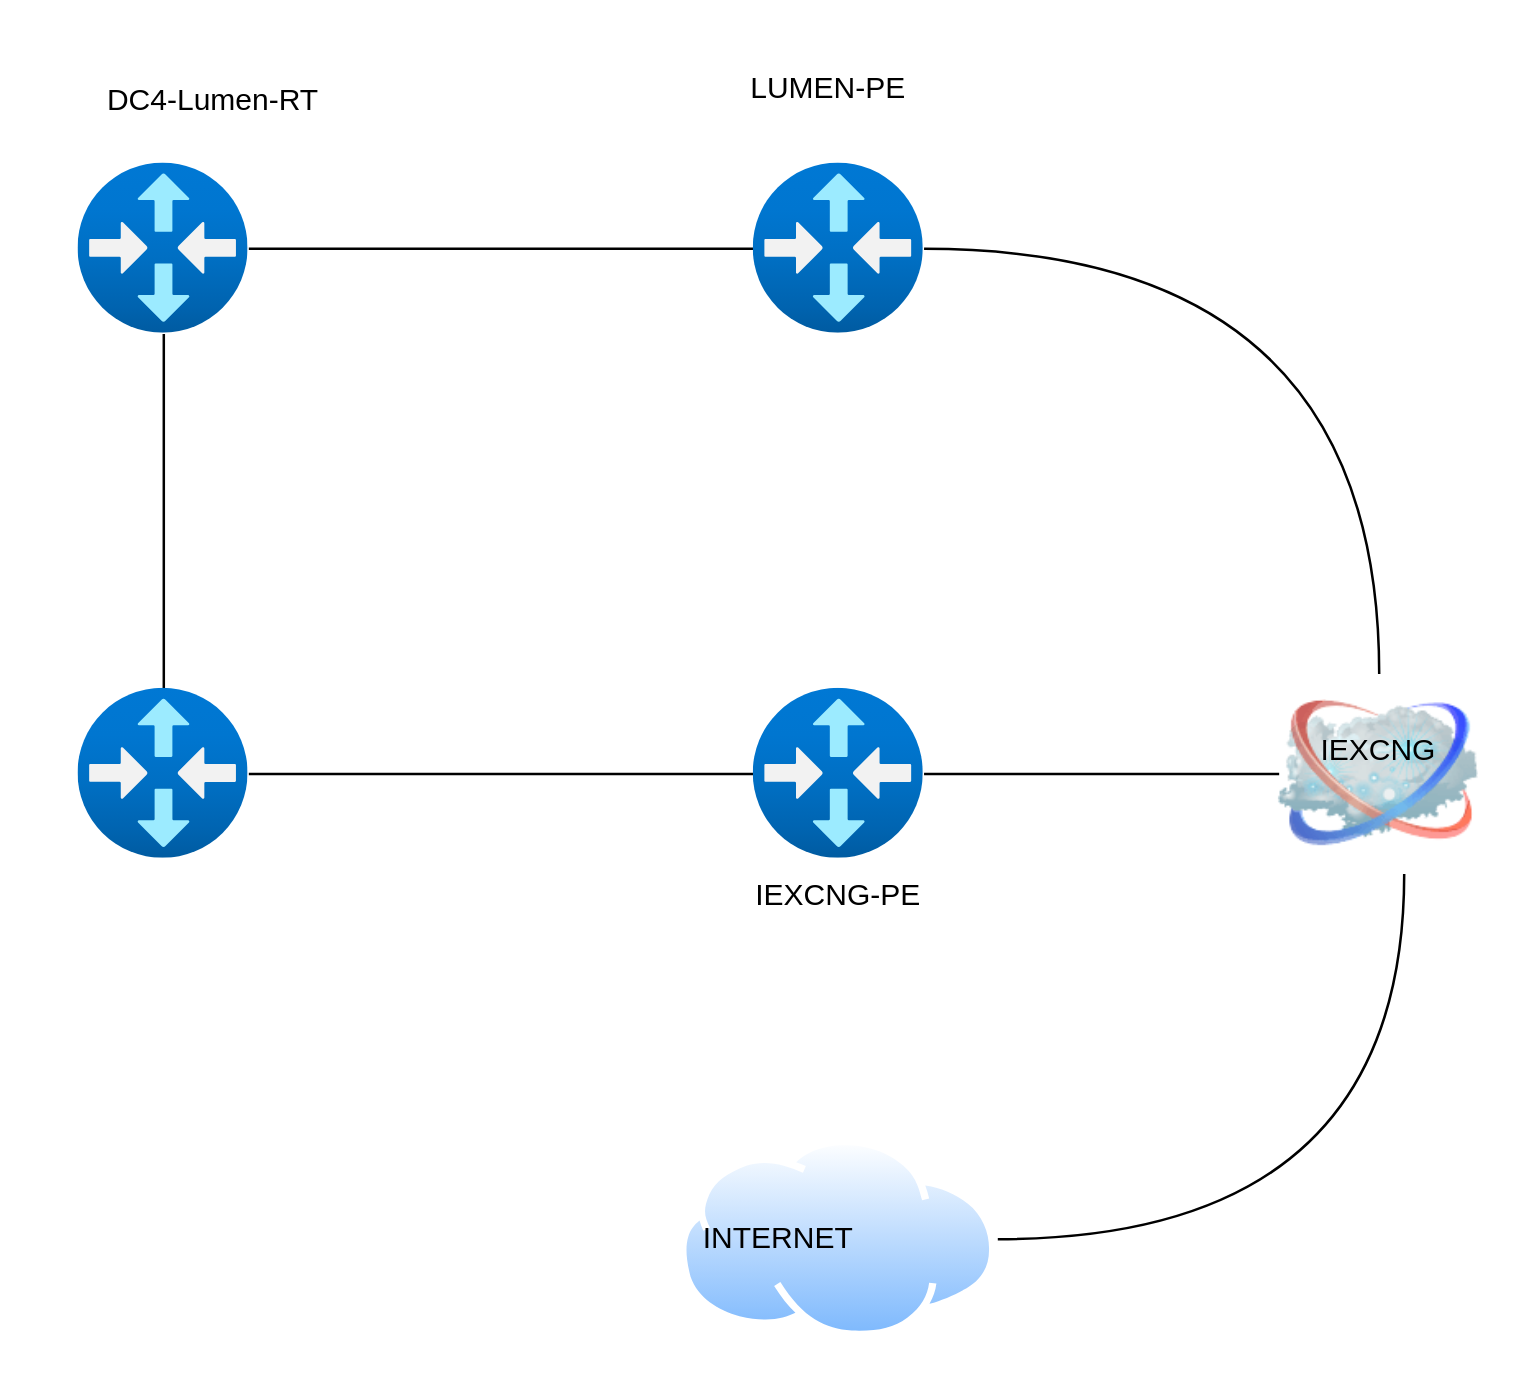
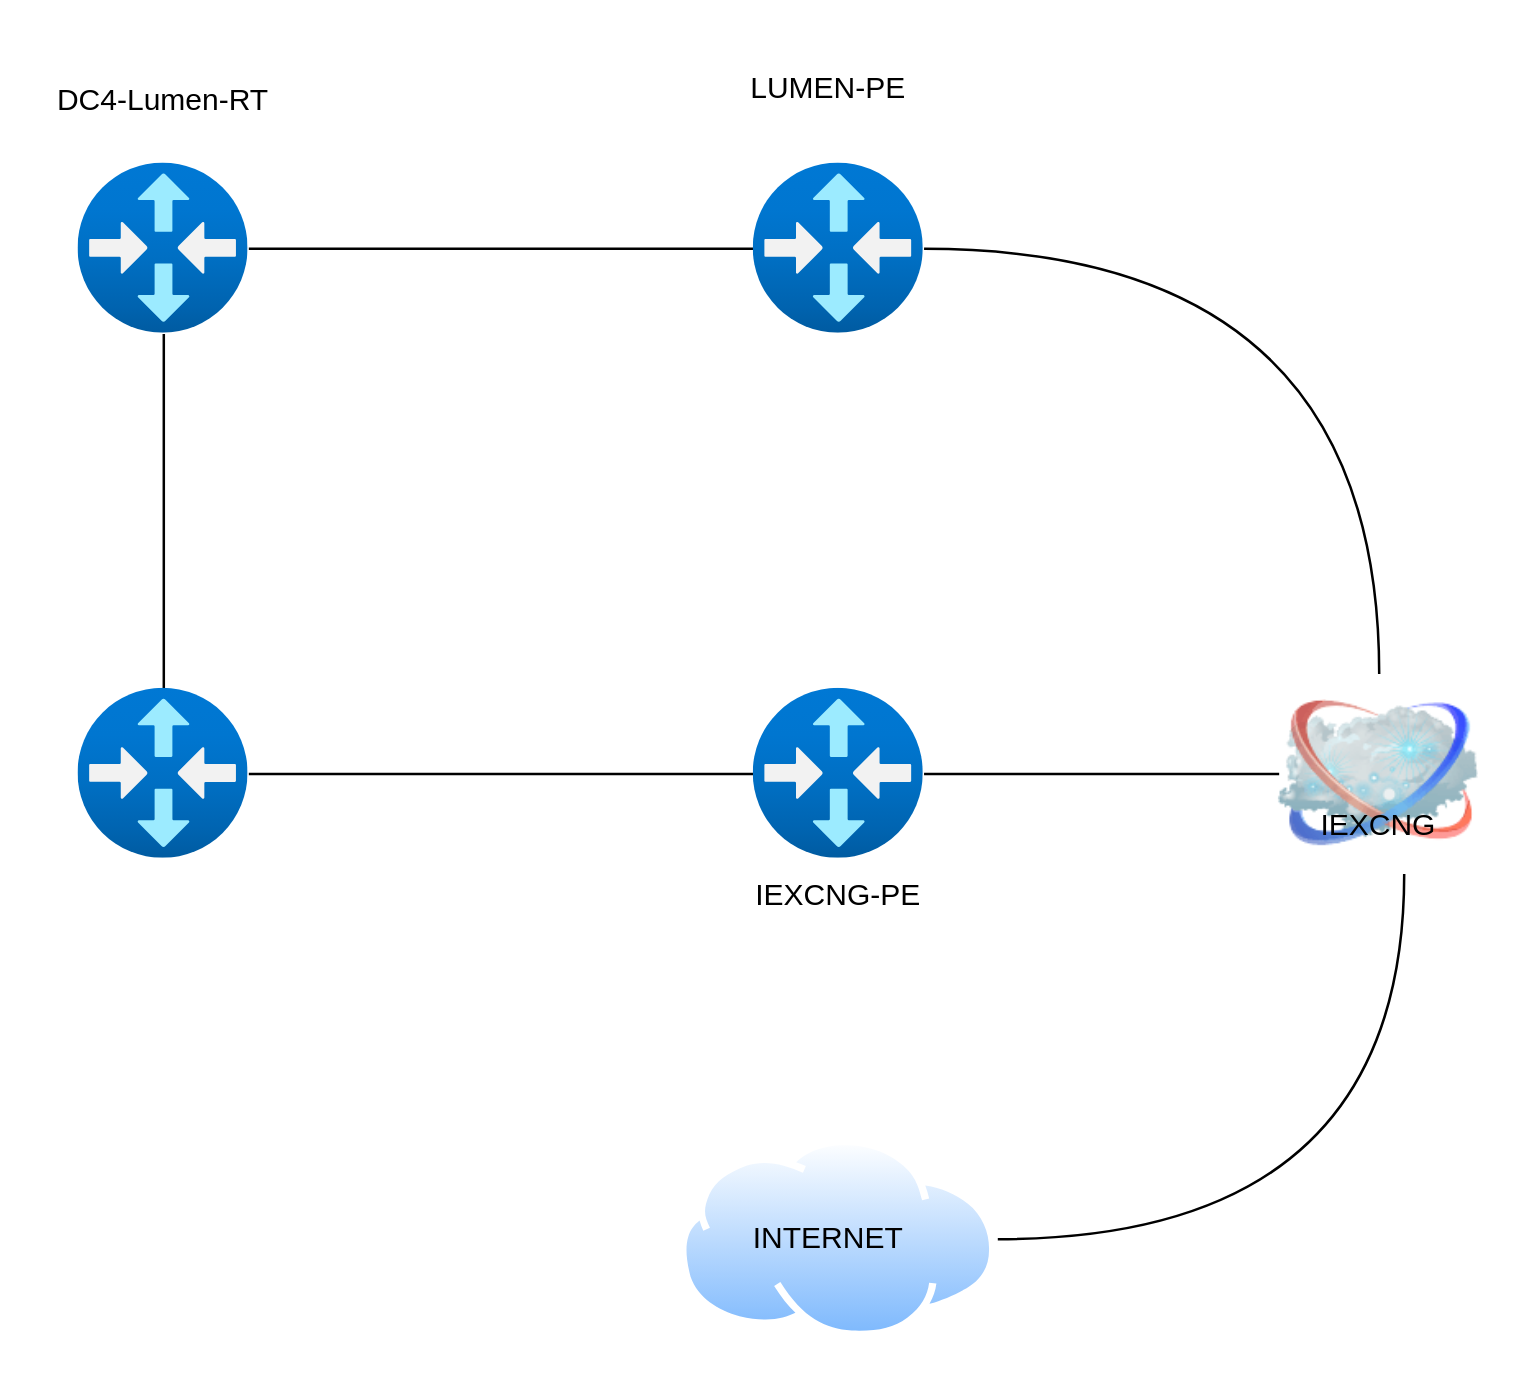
node "DC4-Lumen-RT": moved (214, 101) -> (164, 101)
node "IEXCNG": moved (1379, 751) -> (1379, 826)
node "INTERNET": moved (779, 1239) -> (829, 1239)
